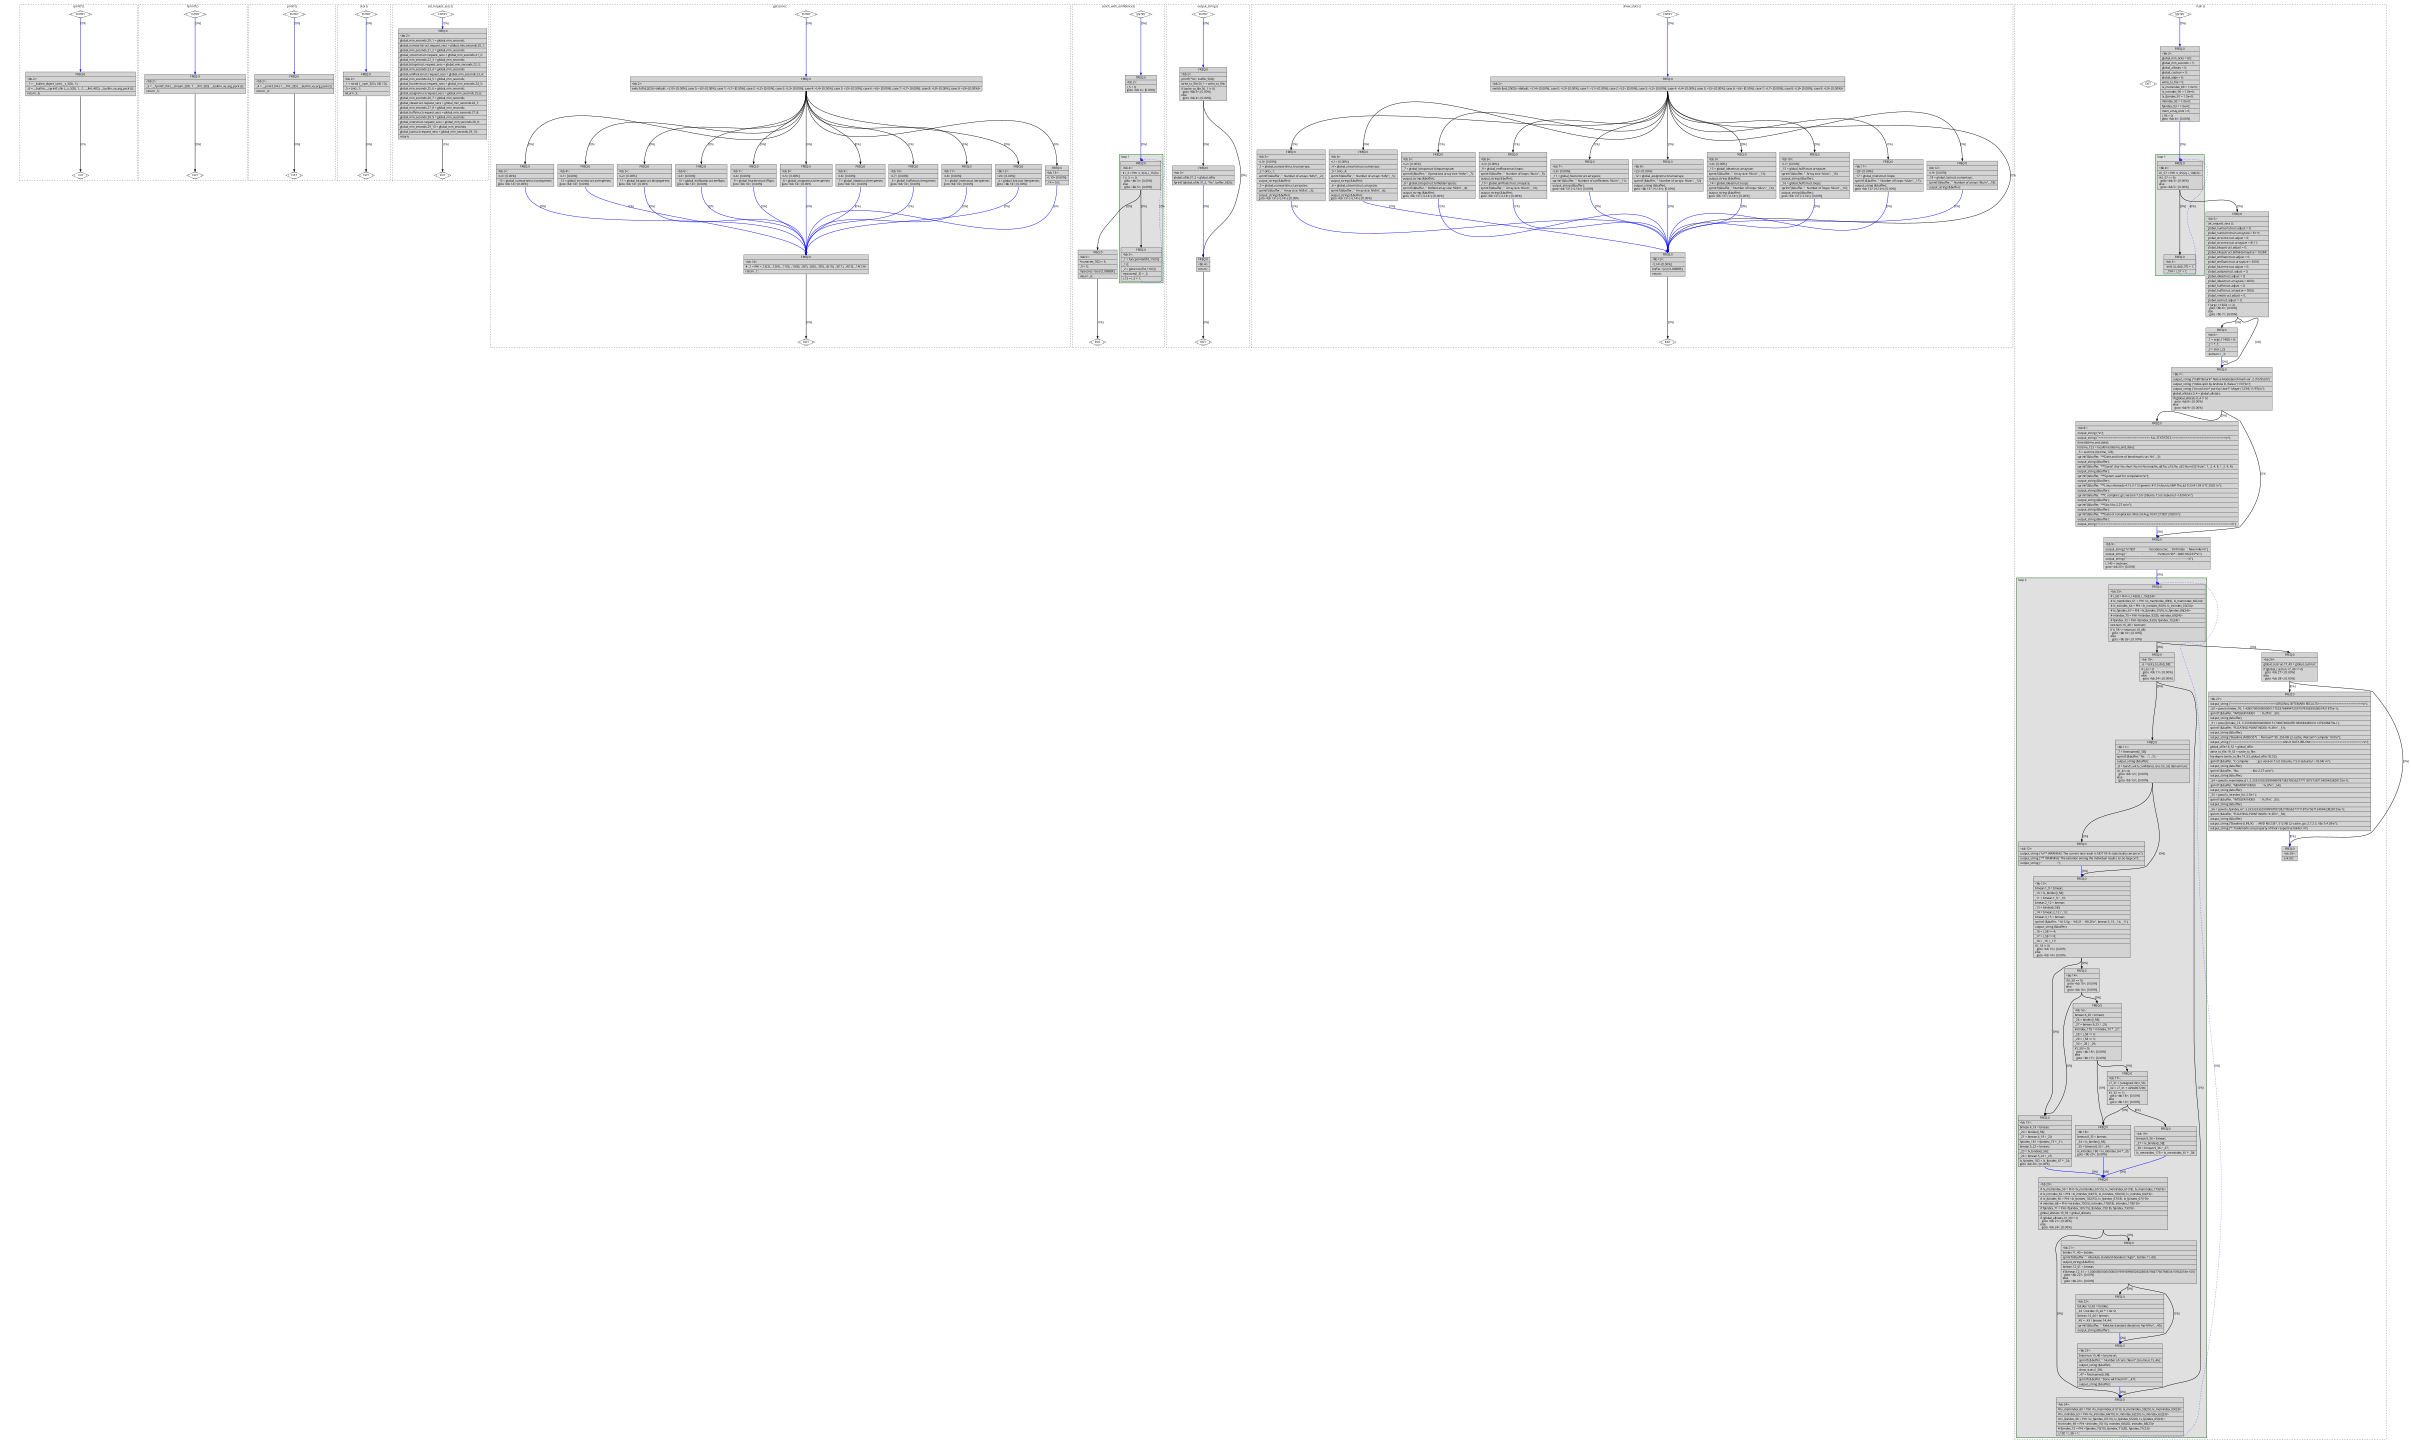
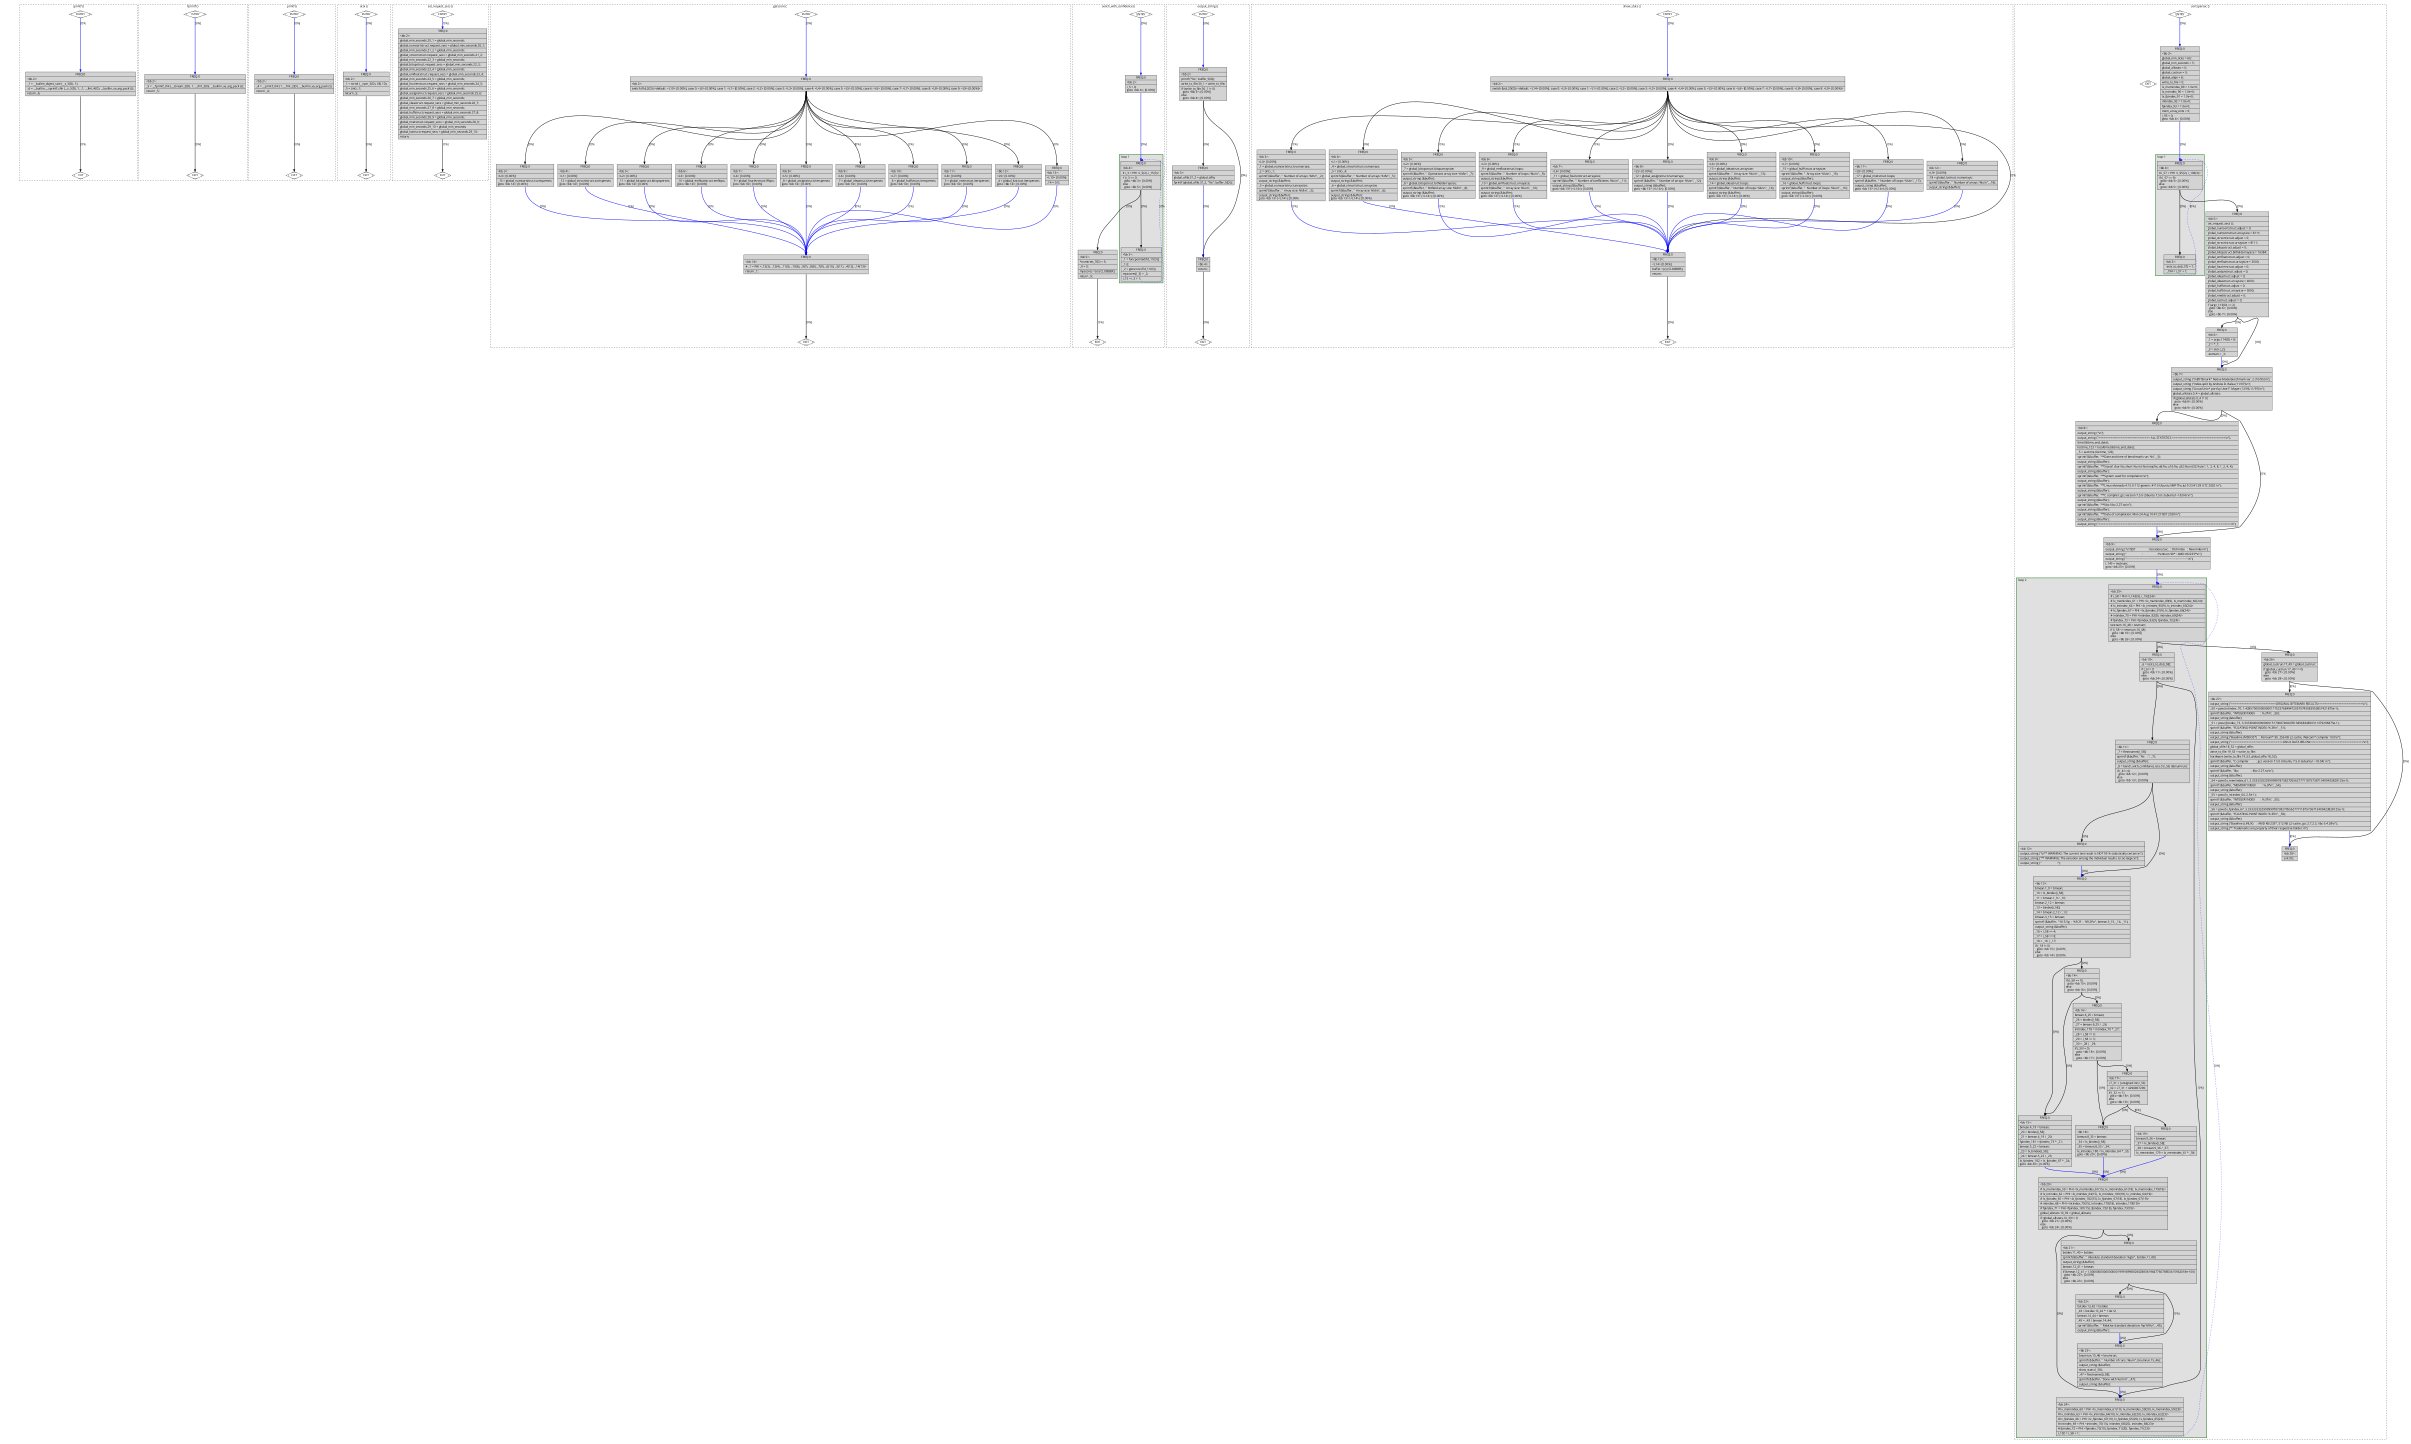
cluster "main ()": label "main ()" -> "sortspersec ()"
